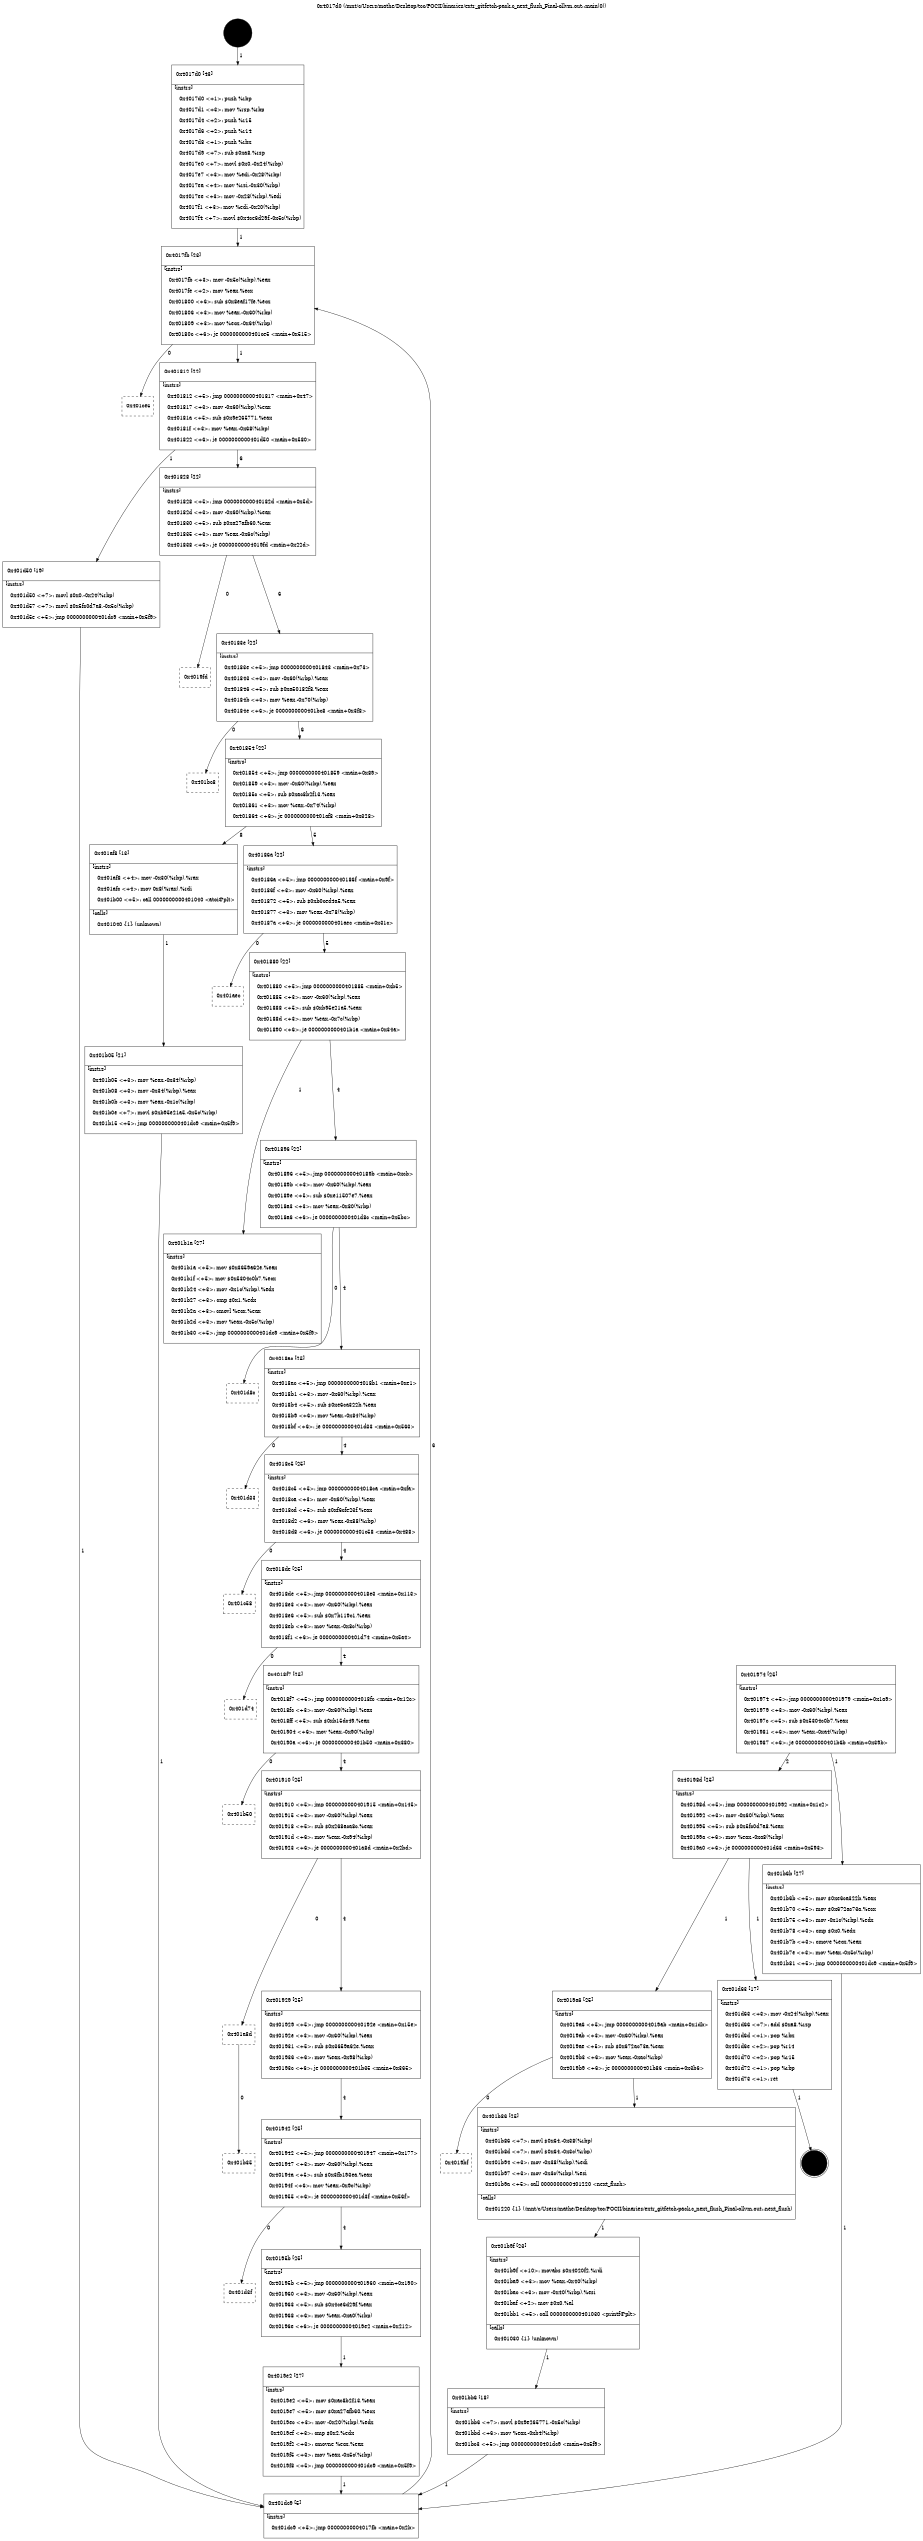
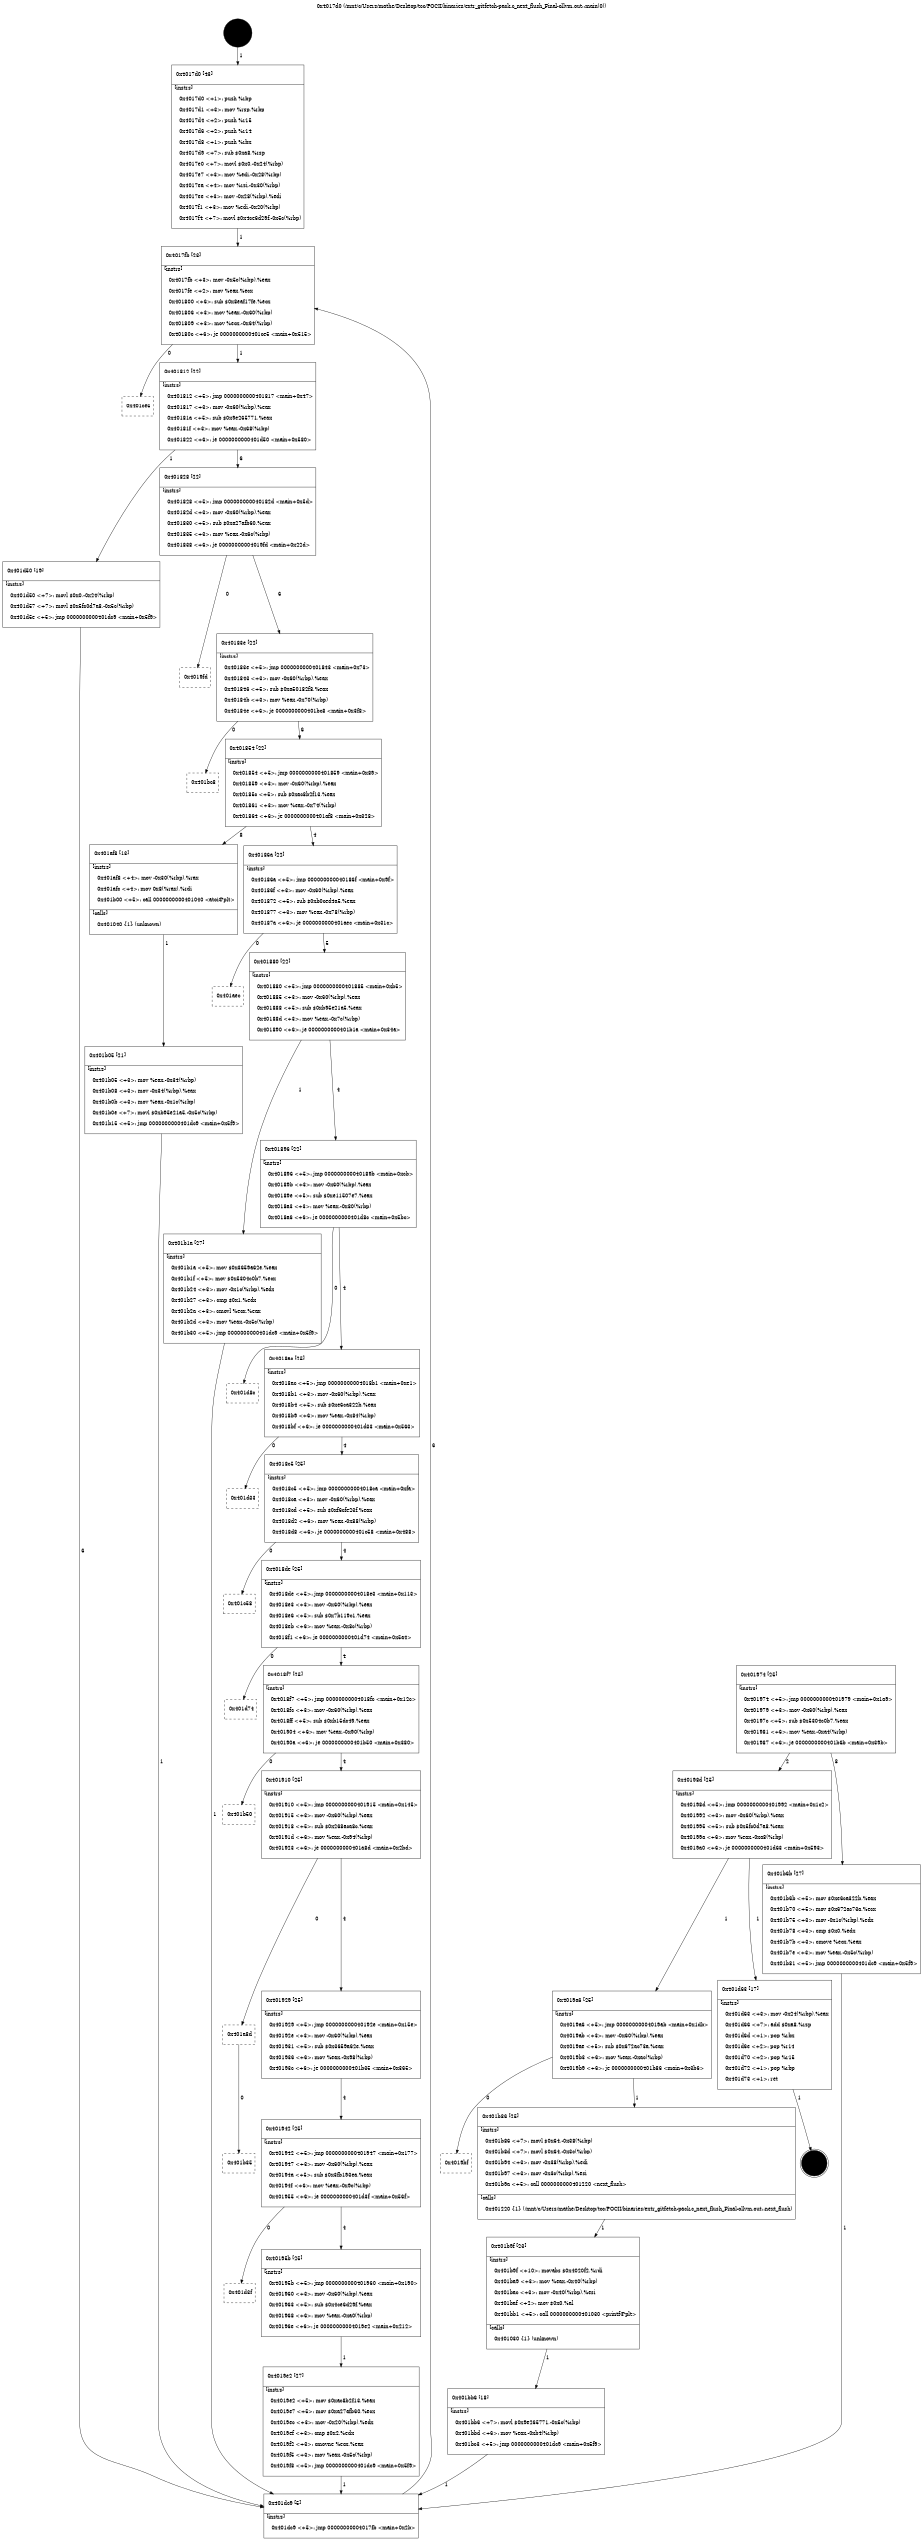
edge "0x401854 [22]" -> "0x40186a [22]": label " 5" -> " 4"
edge "0x401d50 [19]" -> "0x401dc9 [5]": label " 1" -> " 6"
edge "0x401974 [25]" -> "0x401b6b [27]": label " 1" -> " 8"
edge "0x401b1a [27]" -> "0x401dc9 [5]": added, label "1"
